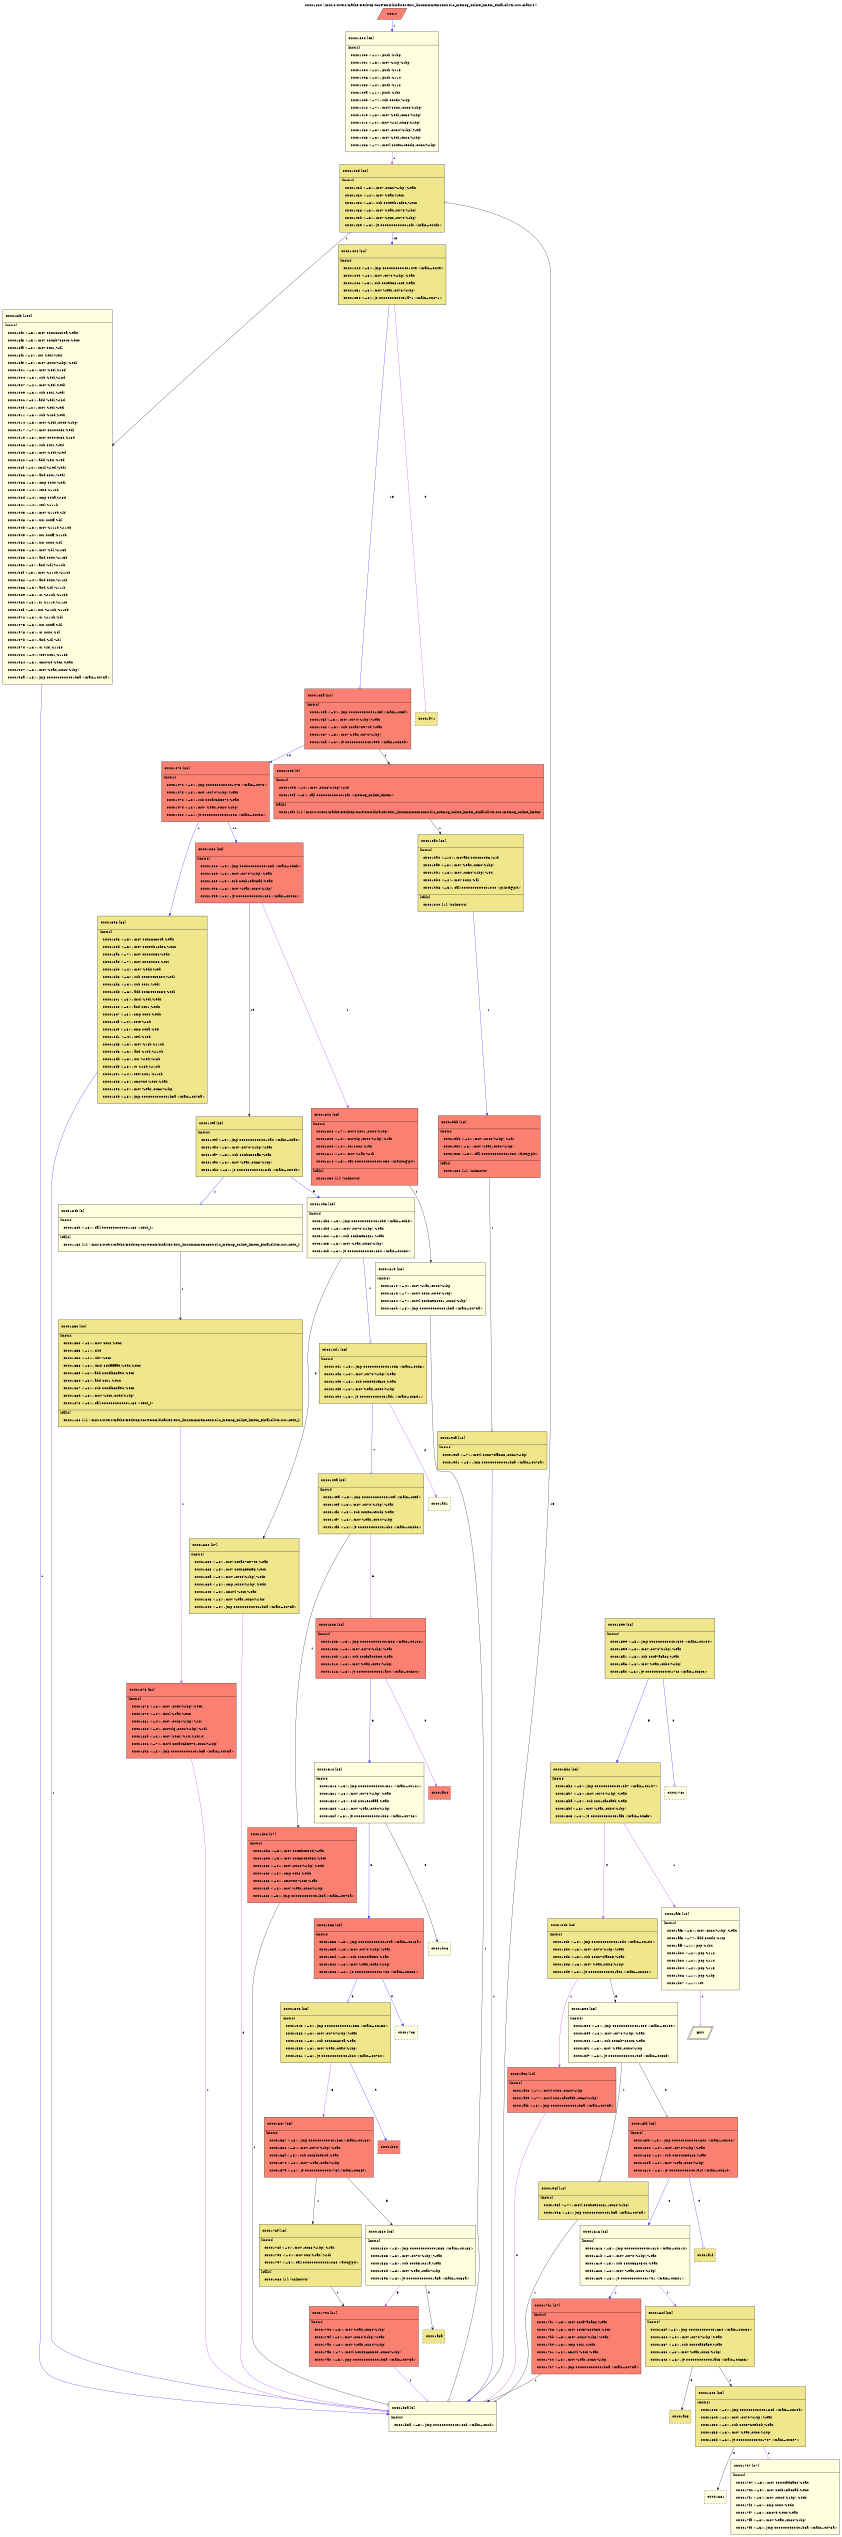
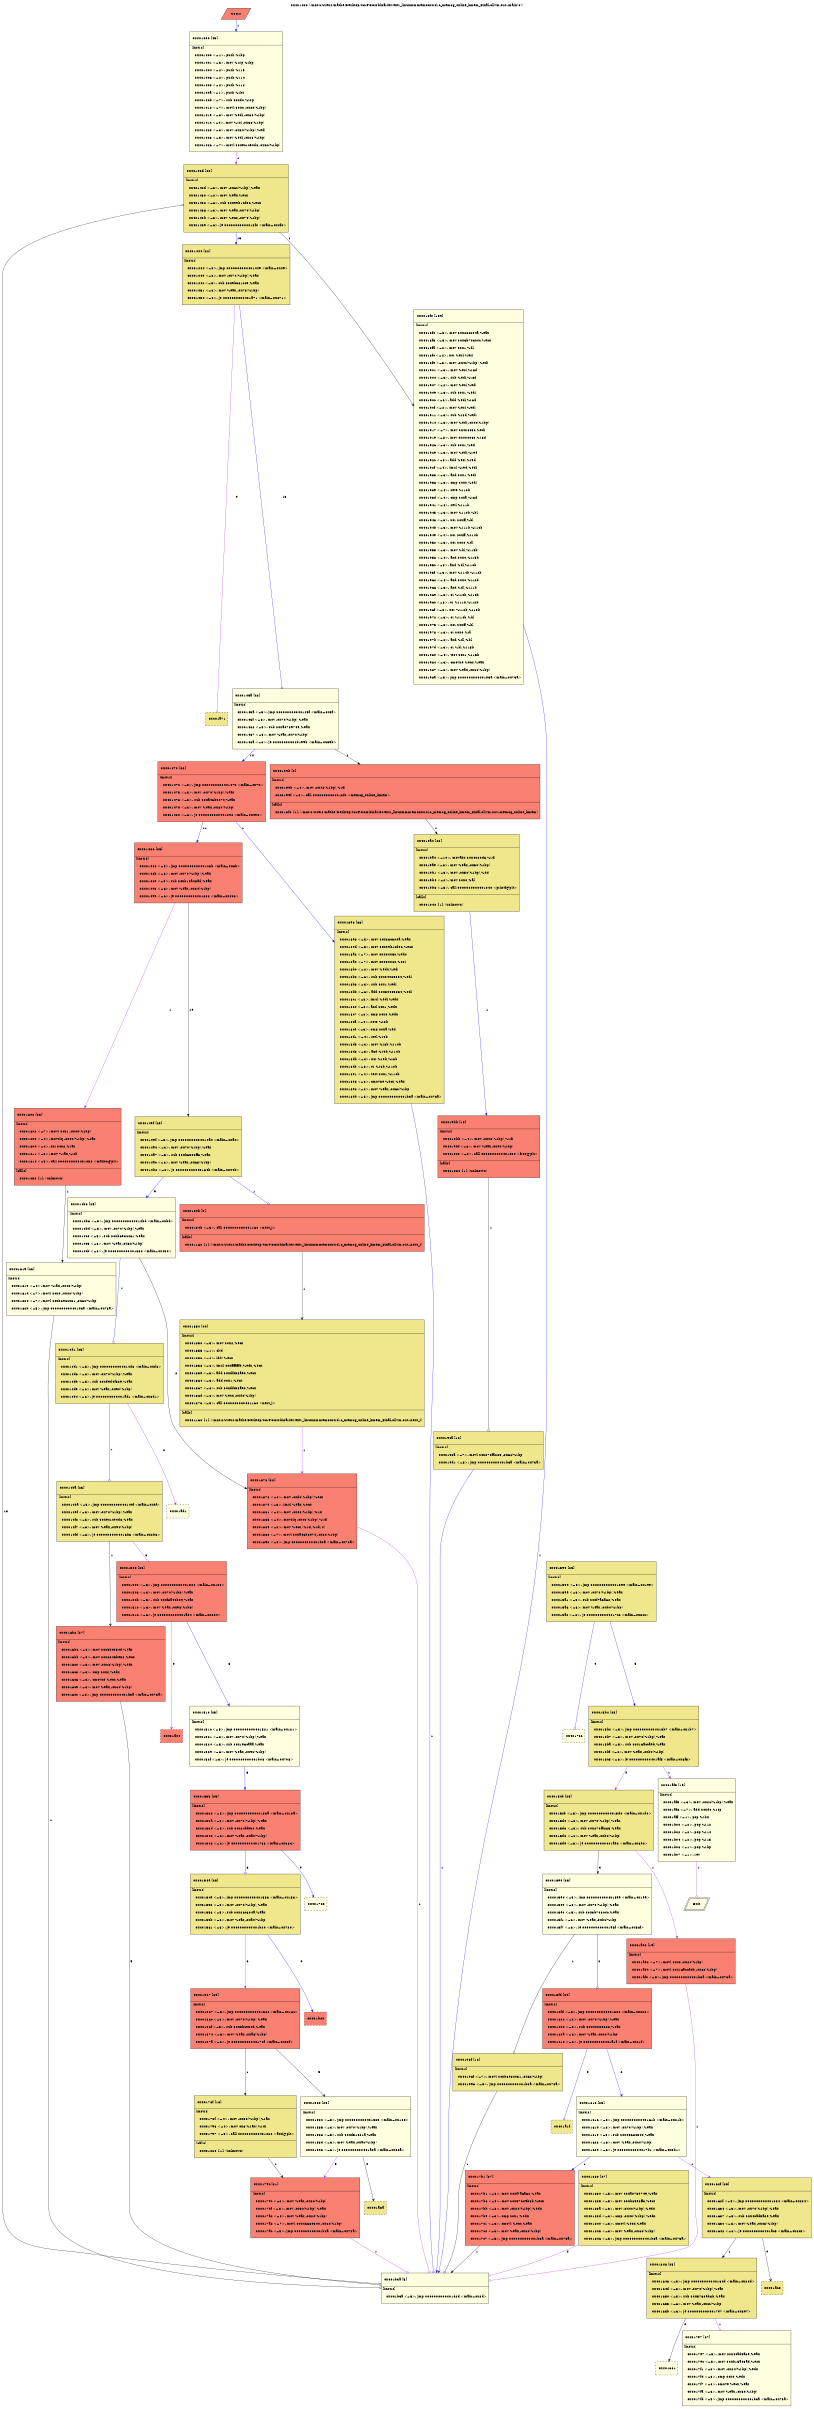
node "0x40145a [22]": fillcolor salmon -> lightyellow
node "0x40184b [5]": fillcolor lightyellow -> salmon
edge "0x4014b8 [25]" -> "0x401830 [27]": now "0x4014b8 [25]" -> "0x401878 [32]"
node "0x401b08": removed
edge "0x4016b6 [27]" -> "0x401b3a [5]": label " 1" -> " 5"
edge "0x401ae2 [19]" -> "0x401b3a [5]": label " 0" -> " 1"
